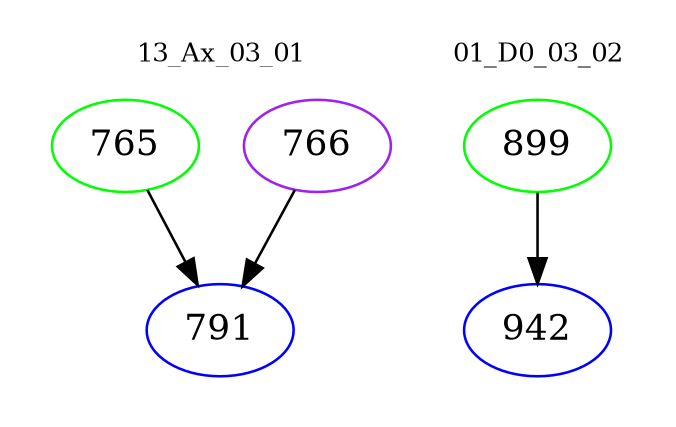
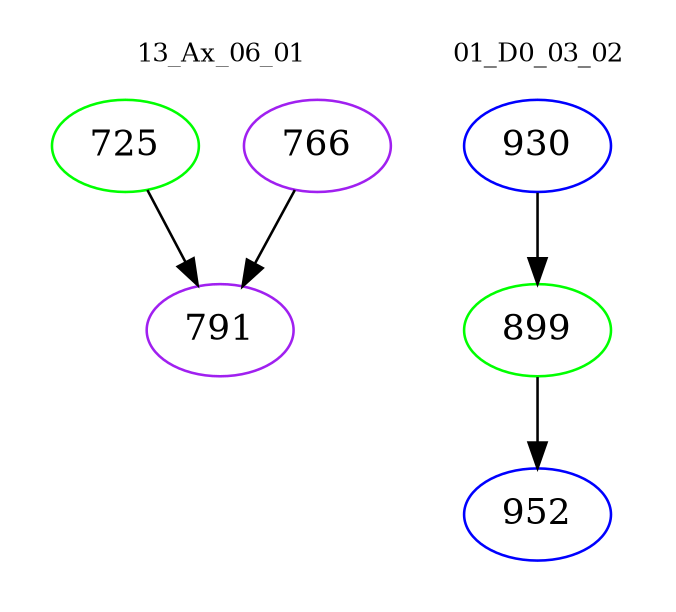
cluster "13_Ax_03_01": label "13_Ax_03_01" -> "13_Ax_06_01"
node "765": label "765" -> "725"
node "930": added
node "791": color blue -> purple
node "942": label "942" -> "952"
